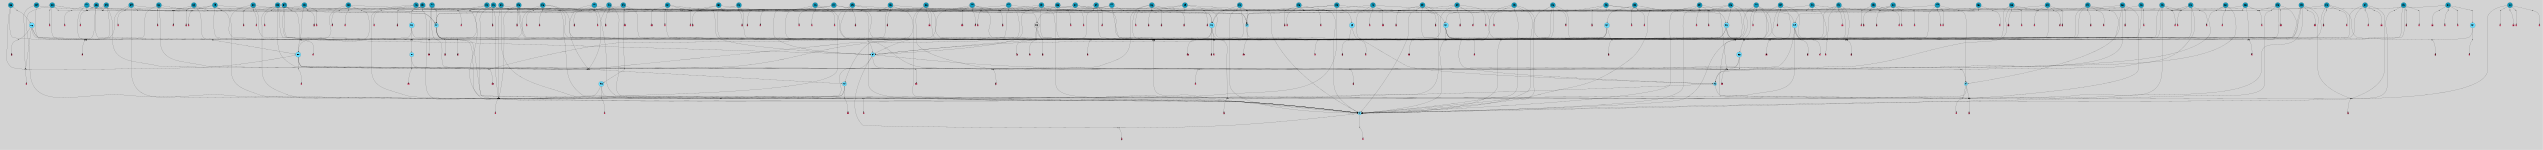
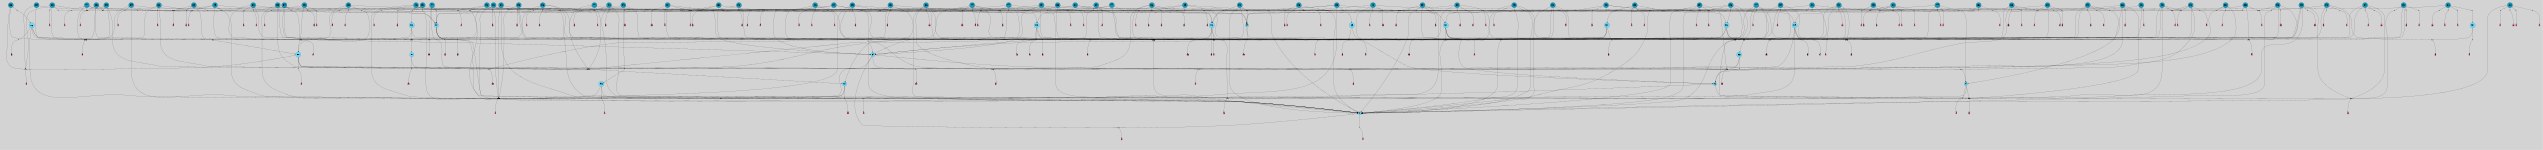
node "T130": fillcolor #cccccc -> #66ddff
